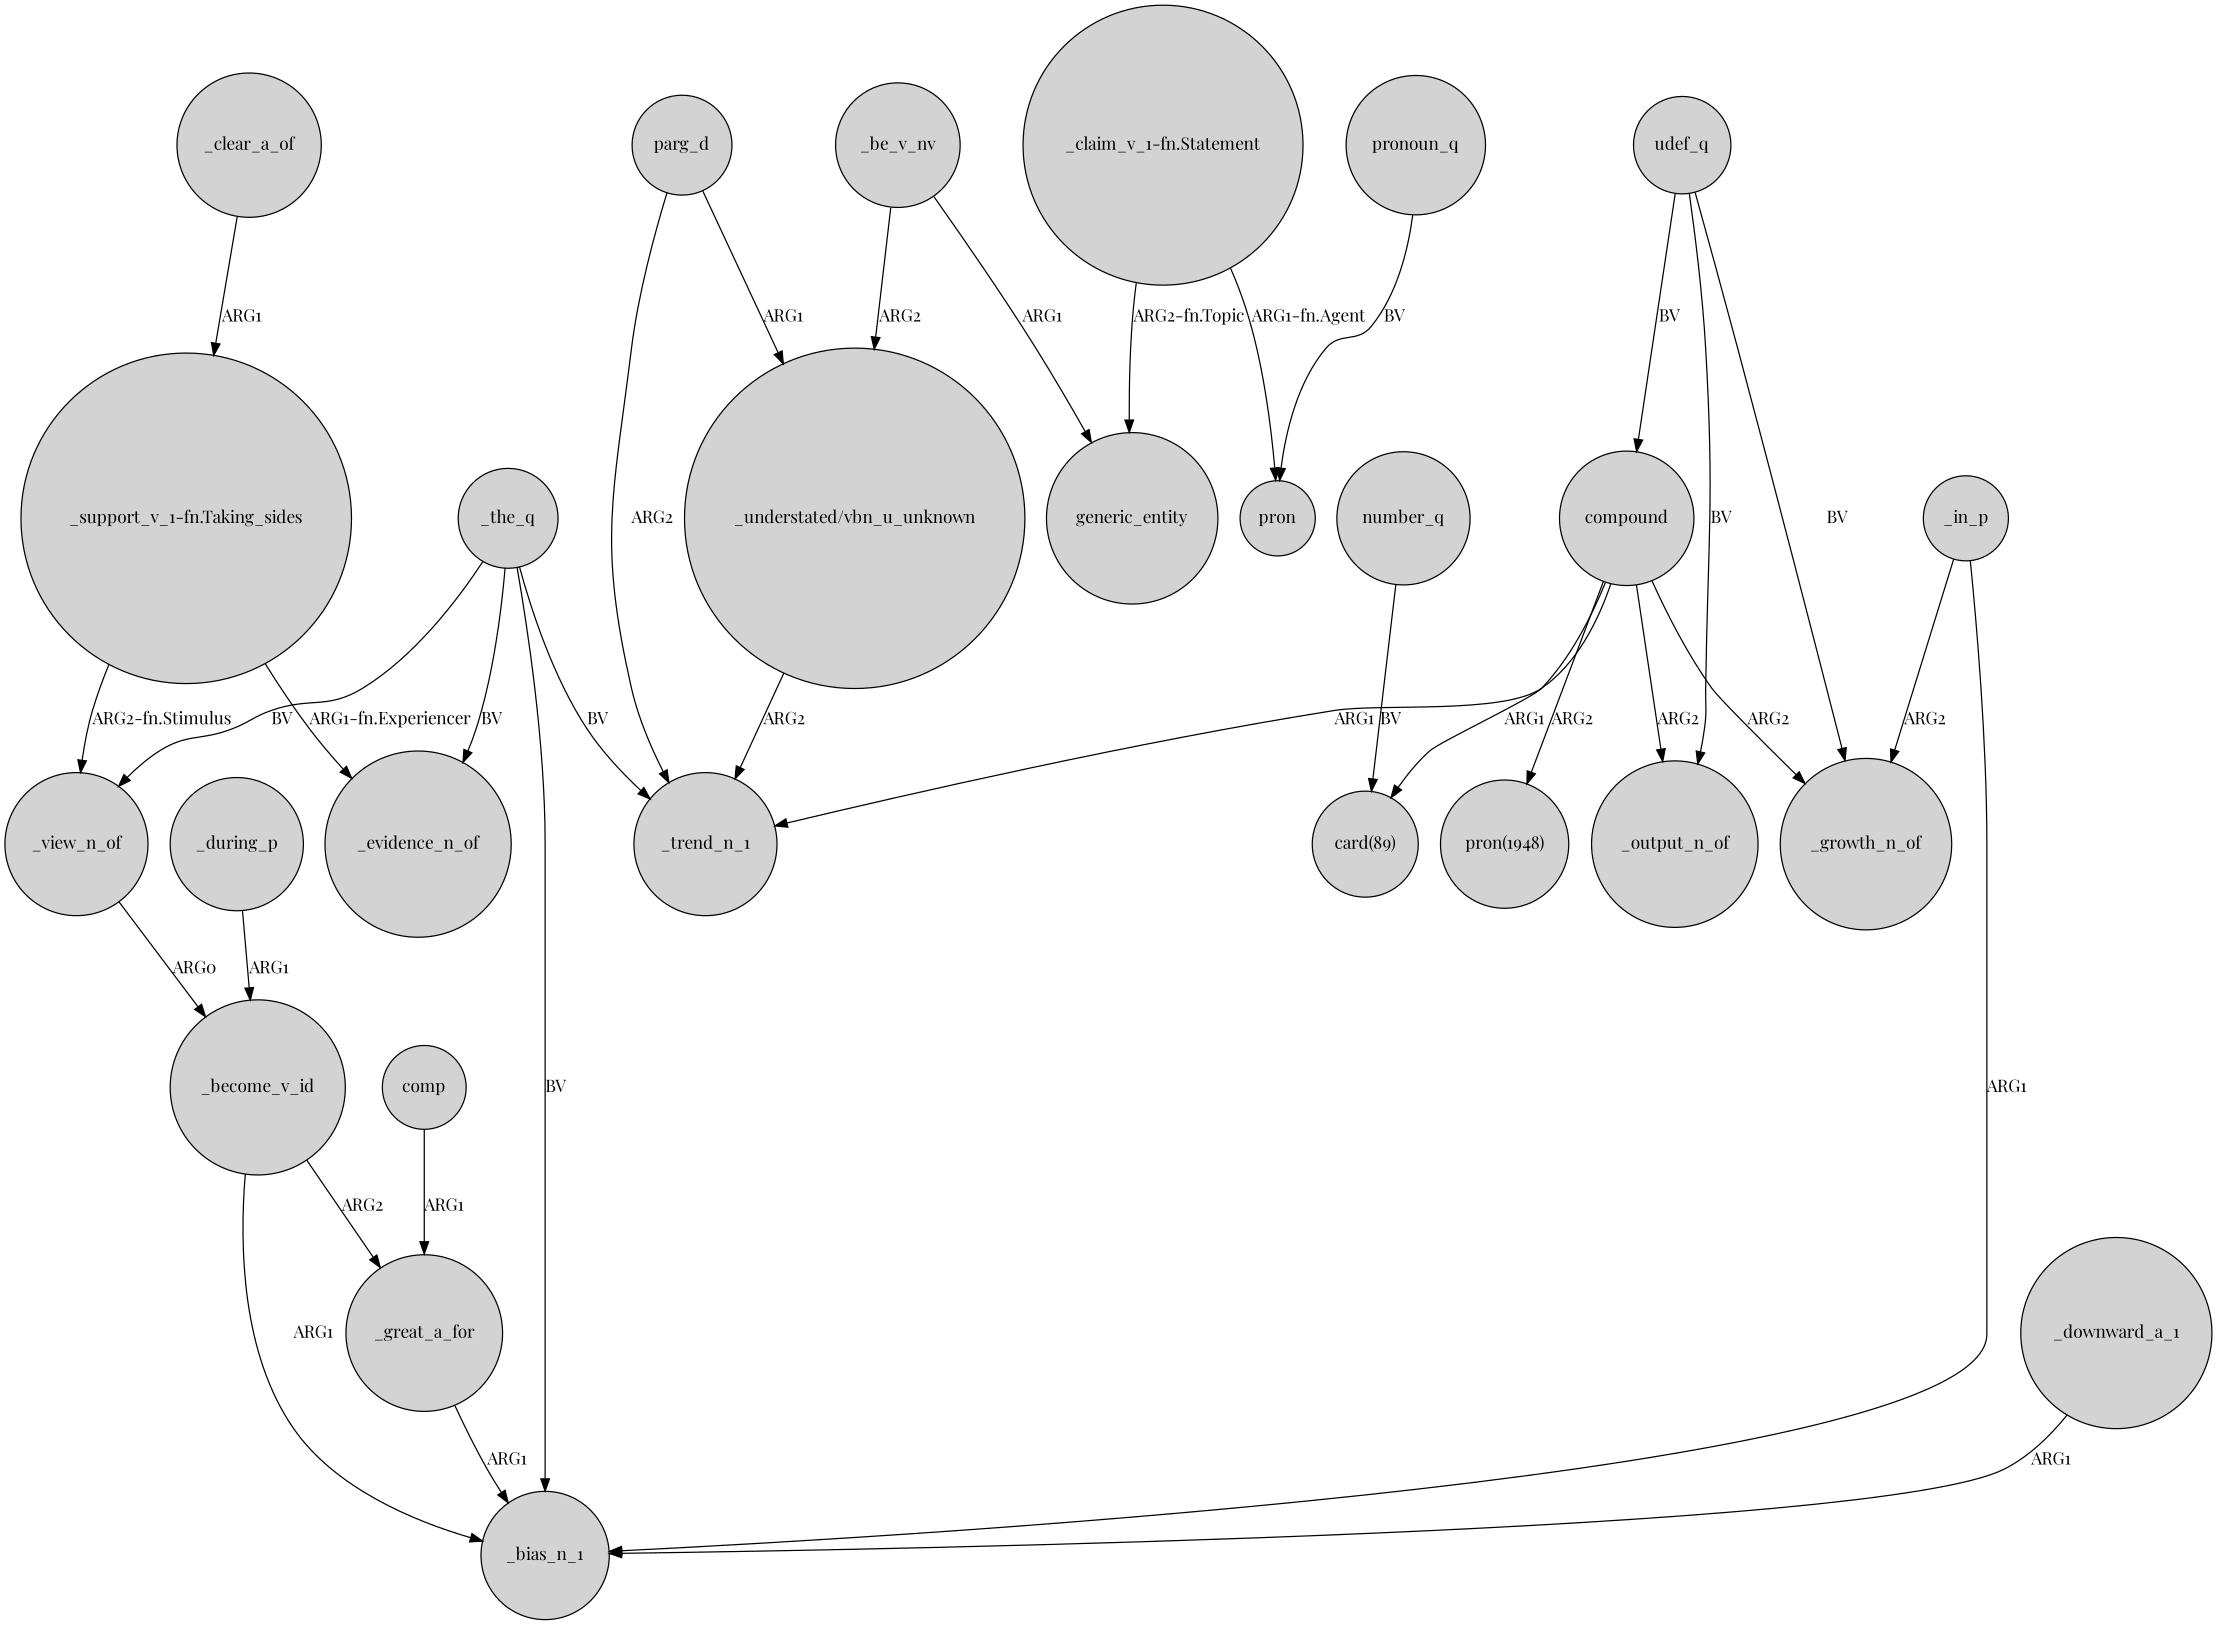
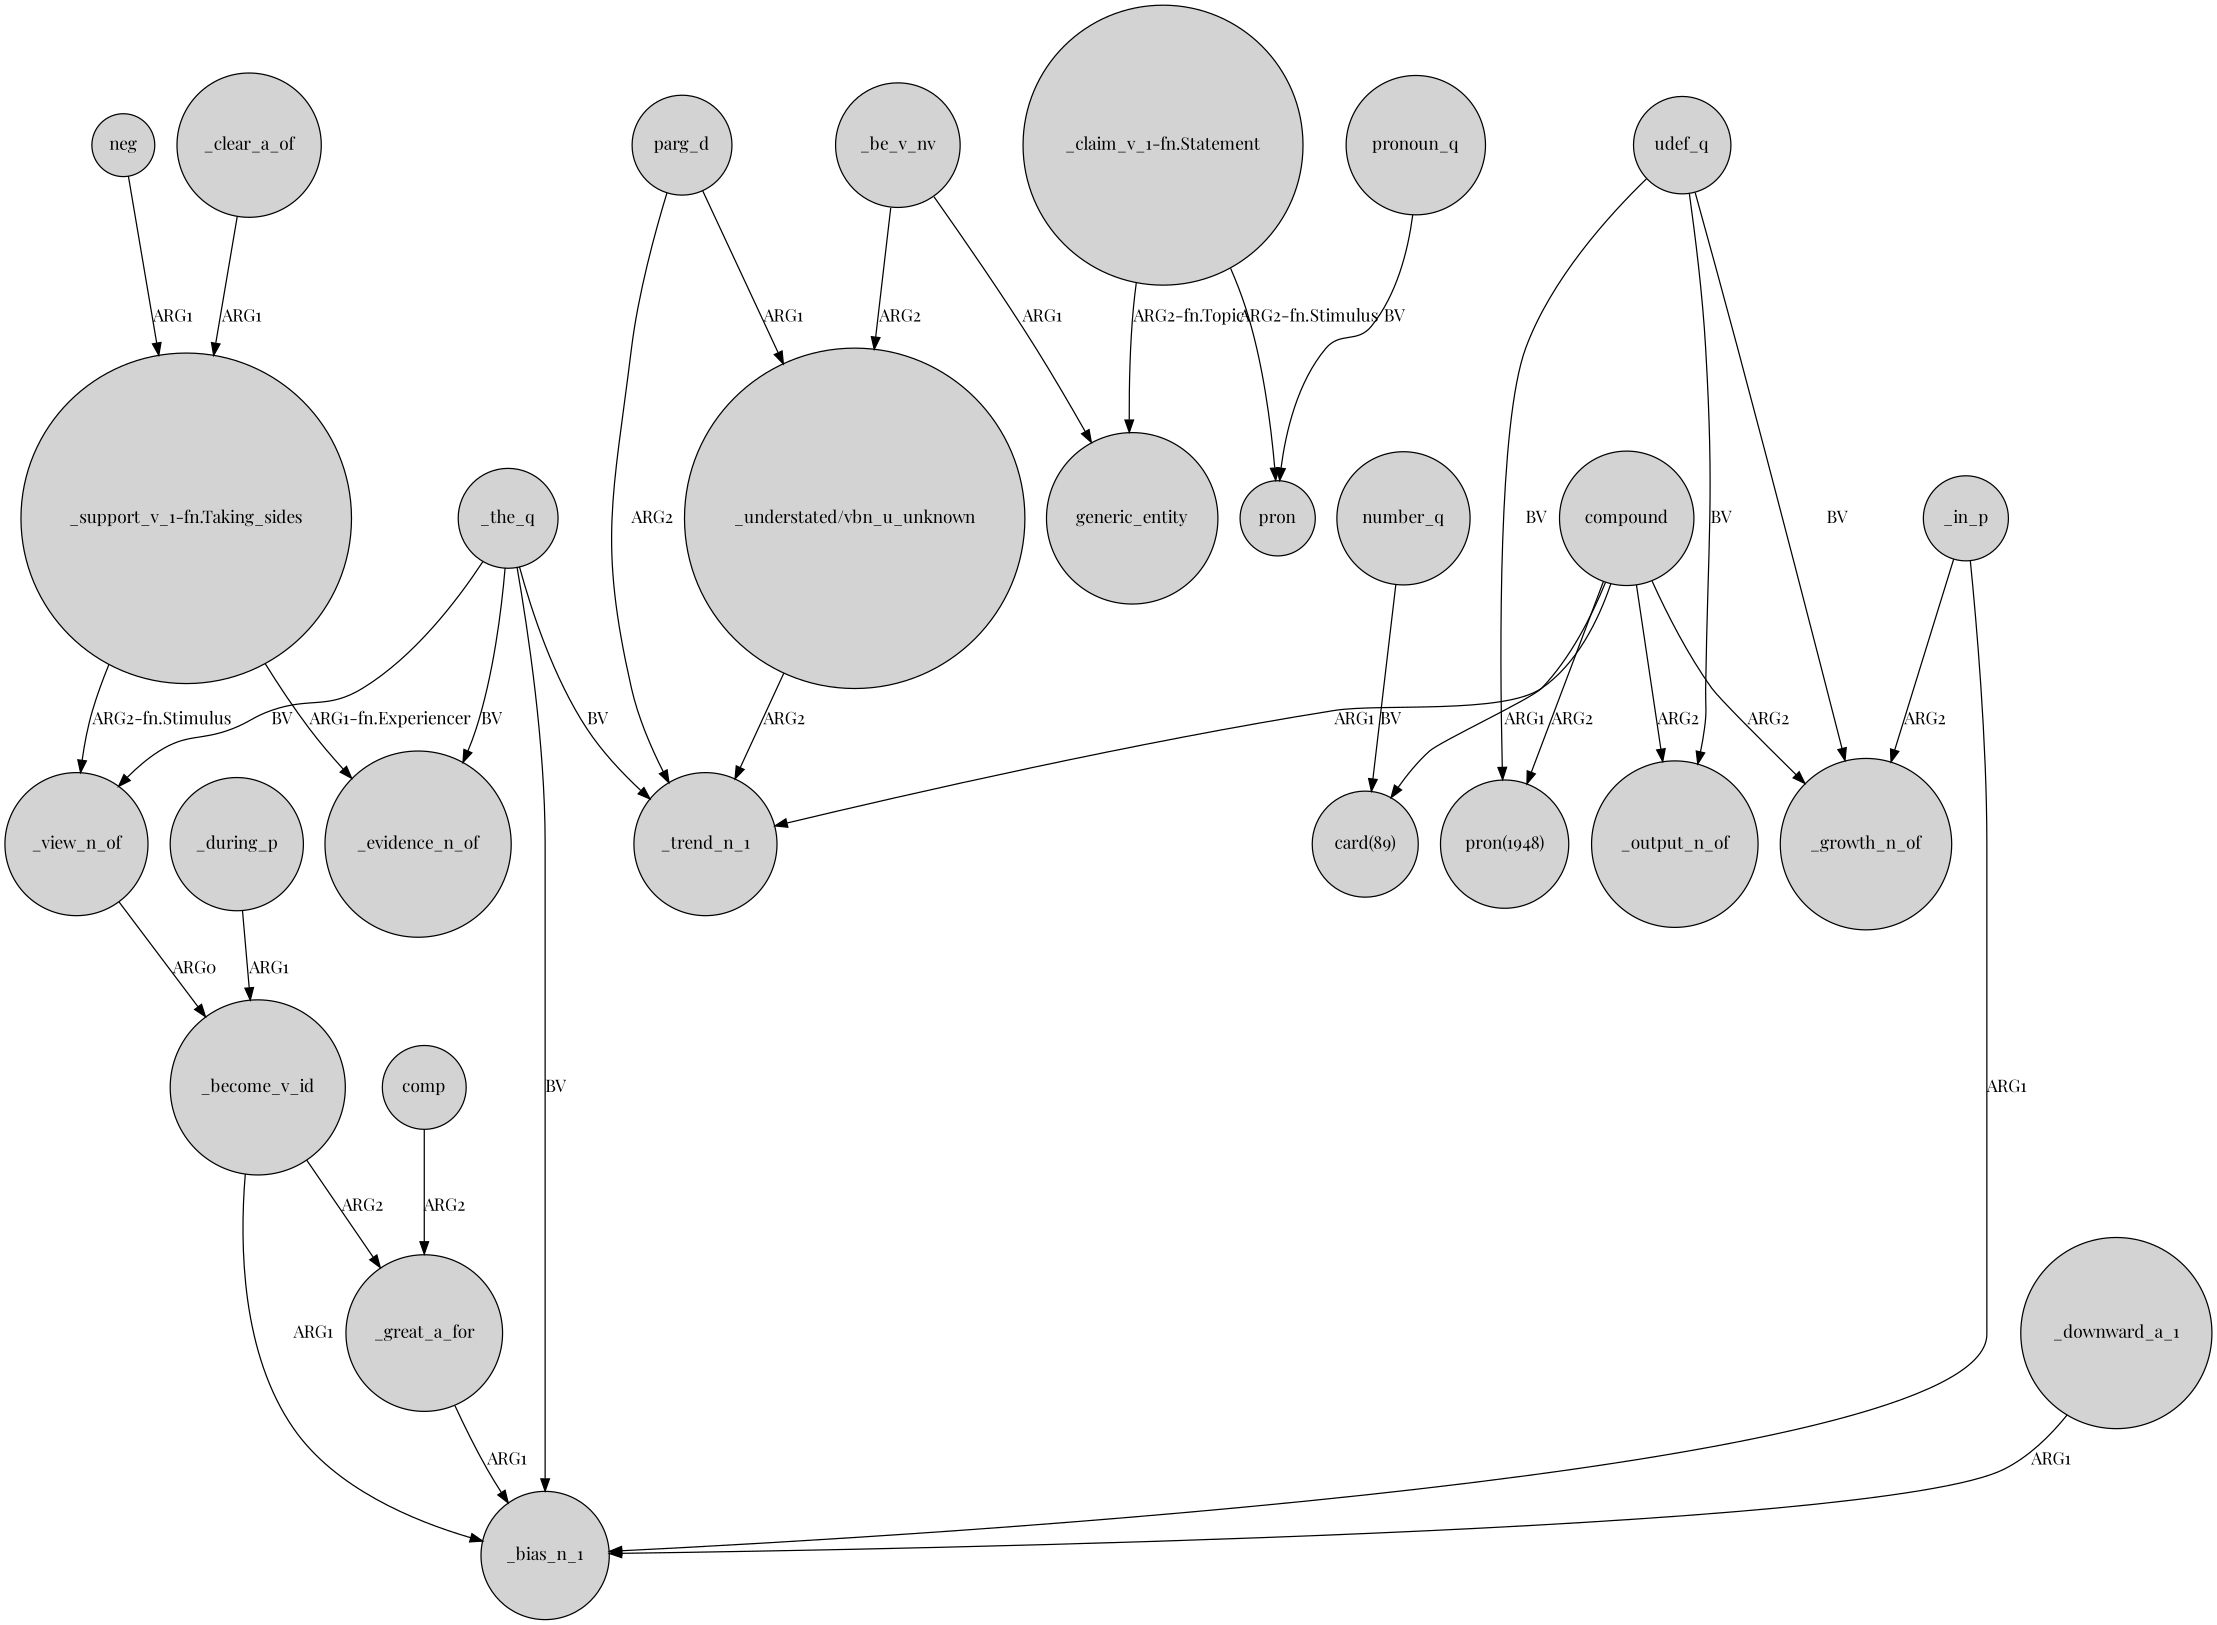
node "neg": added
edge "udef_q" -> "compound": now "udef_q" -> "pron(1948)"
edge "_claim_v_1-fn.Statement" -> "pron": label "ARG1-fn.Agent" -> "ARG2-fn.Stimulus"
edge "comp" -> "_great_a_for": label "ARG1" -> "ARG2"
